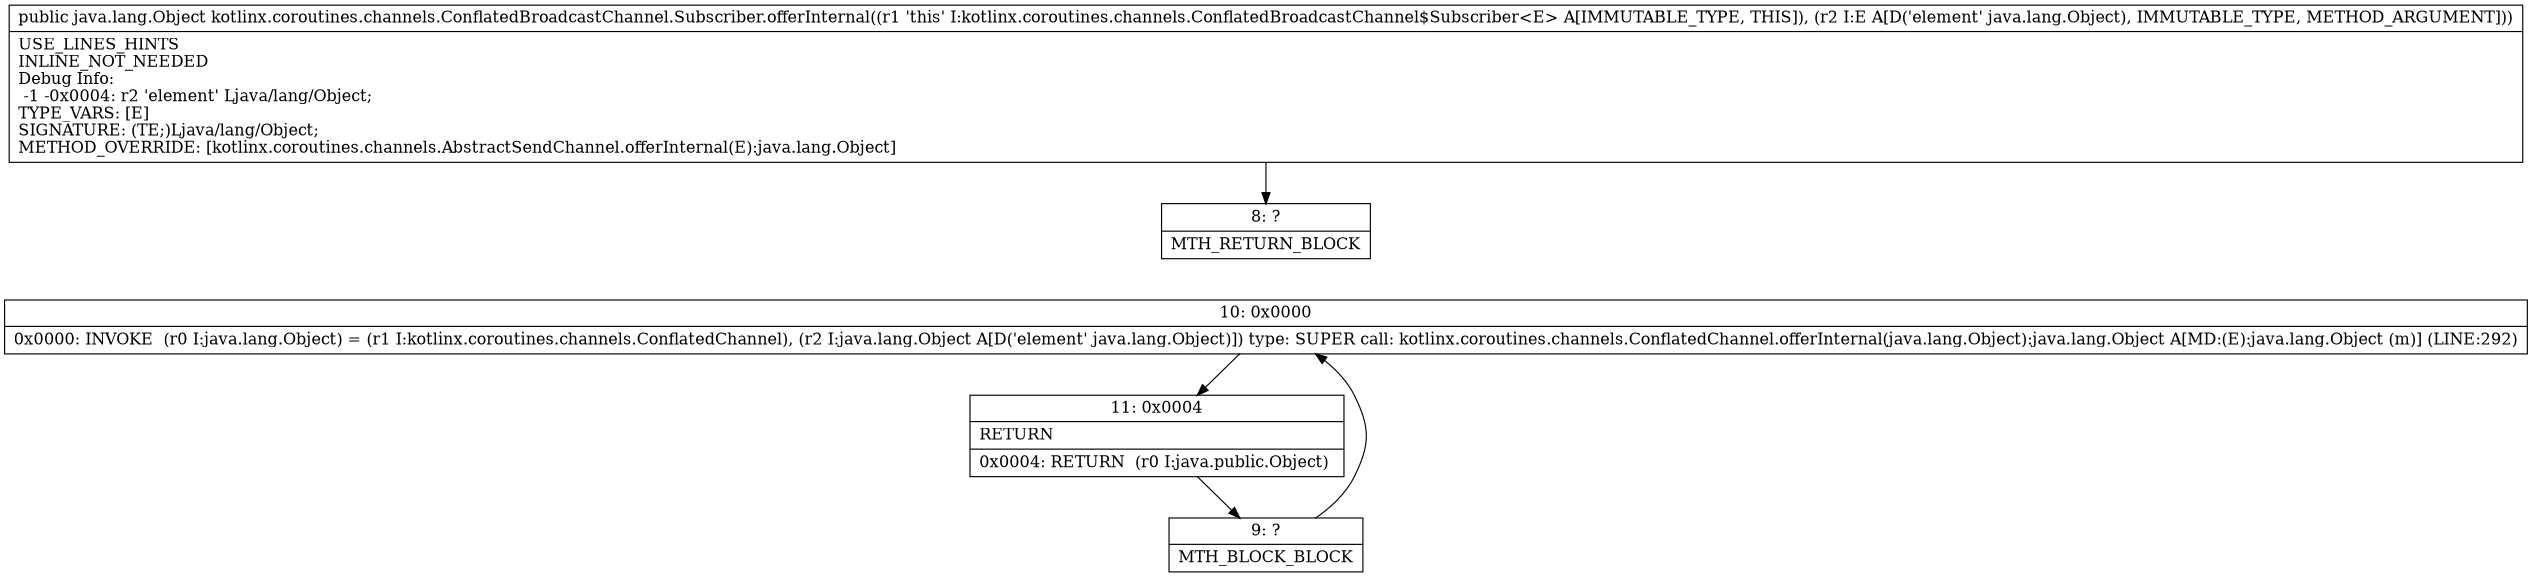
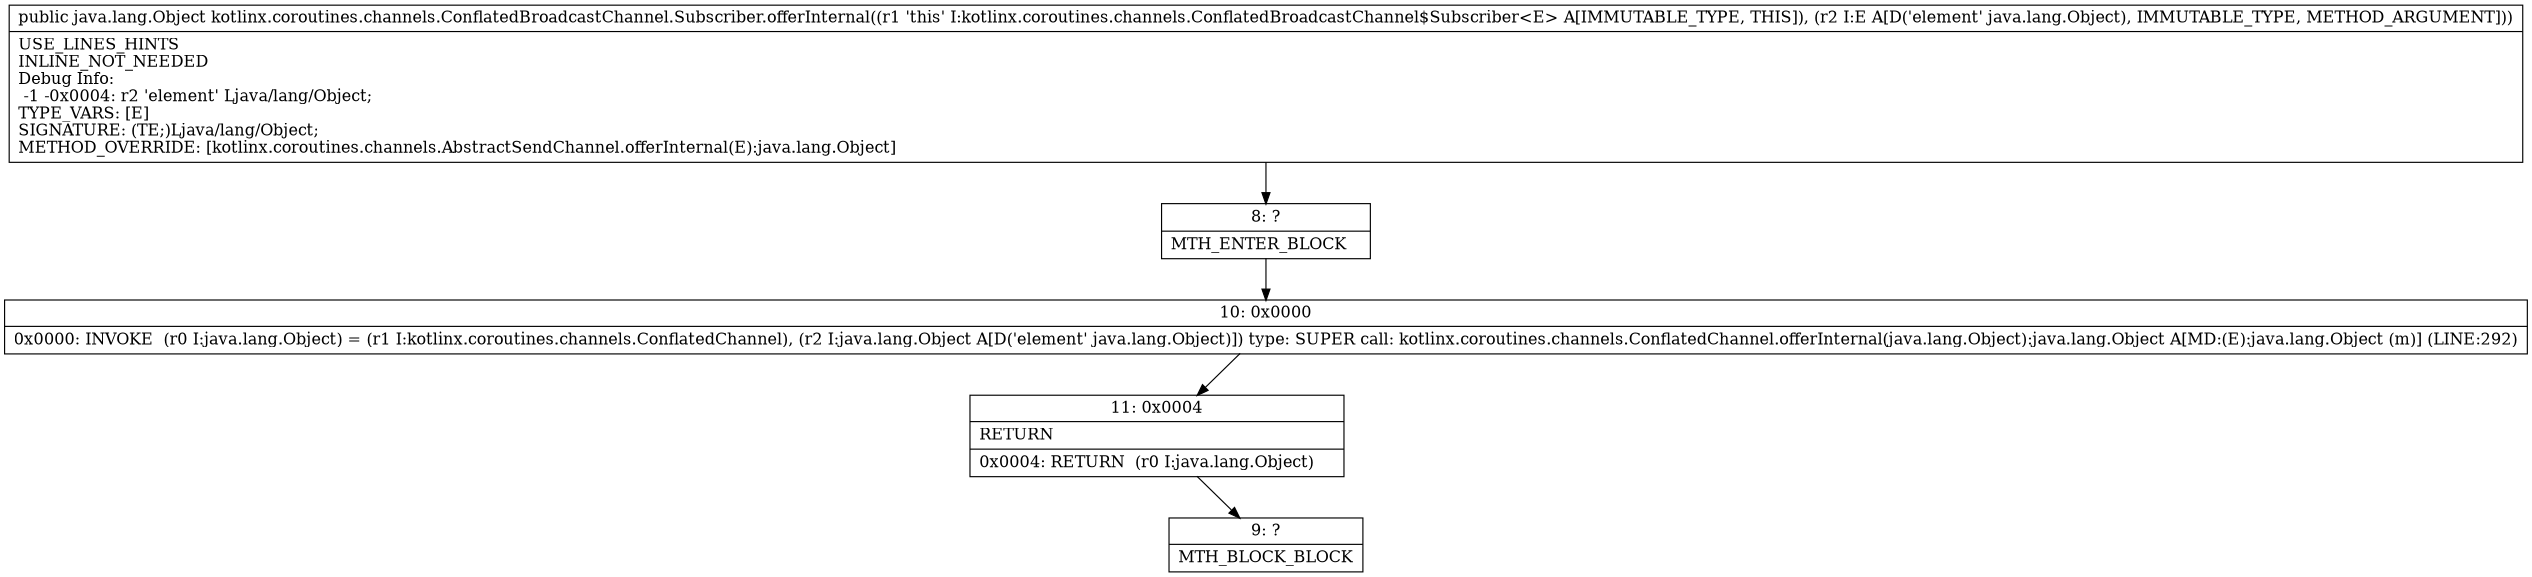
node "8: ?": text "MTH_RETURN_BLOCK" -> "MTH_ENTER_BLOCK"
edge "9: ?" -> "10: 0x0000": now "8: ?" -> "10: 0x0000"
node "11: 0x0004": text "0x0004: RETURN  (r0 I:java.public.Object)" -> "0x0004: RETURN  (r0 I:java.lang.Object)"
